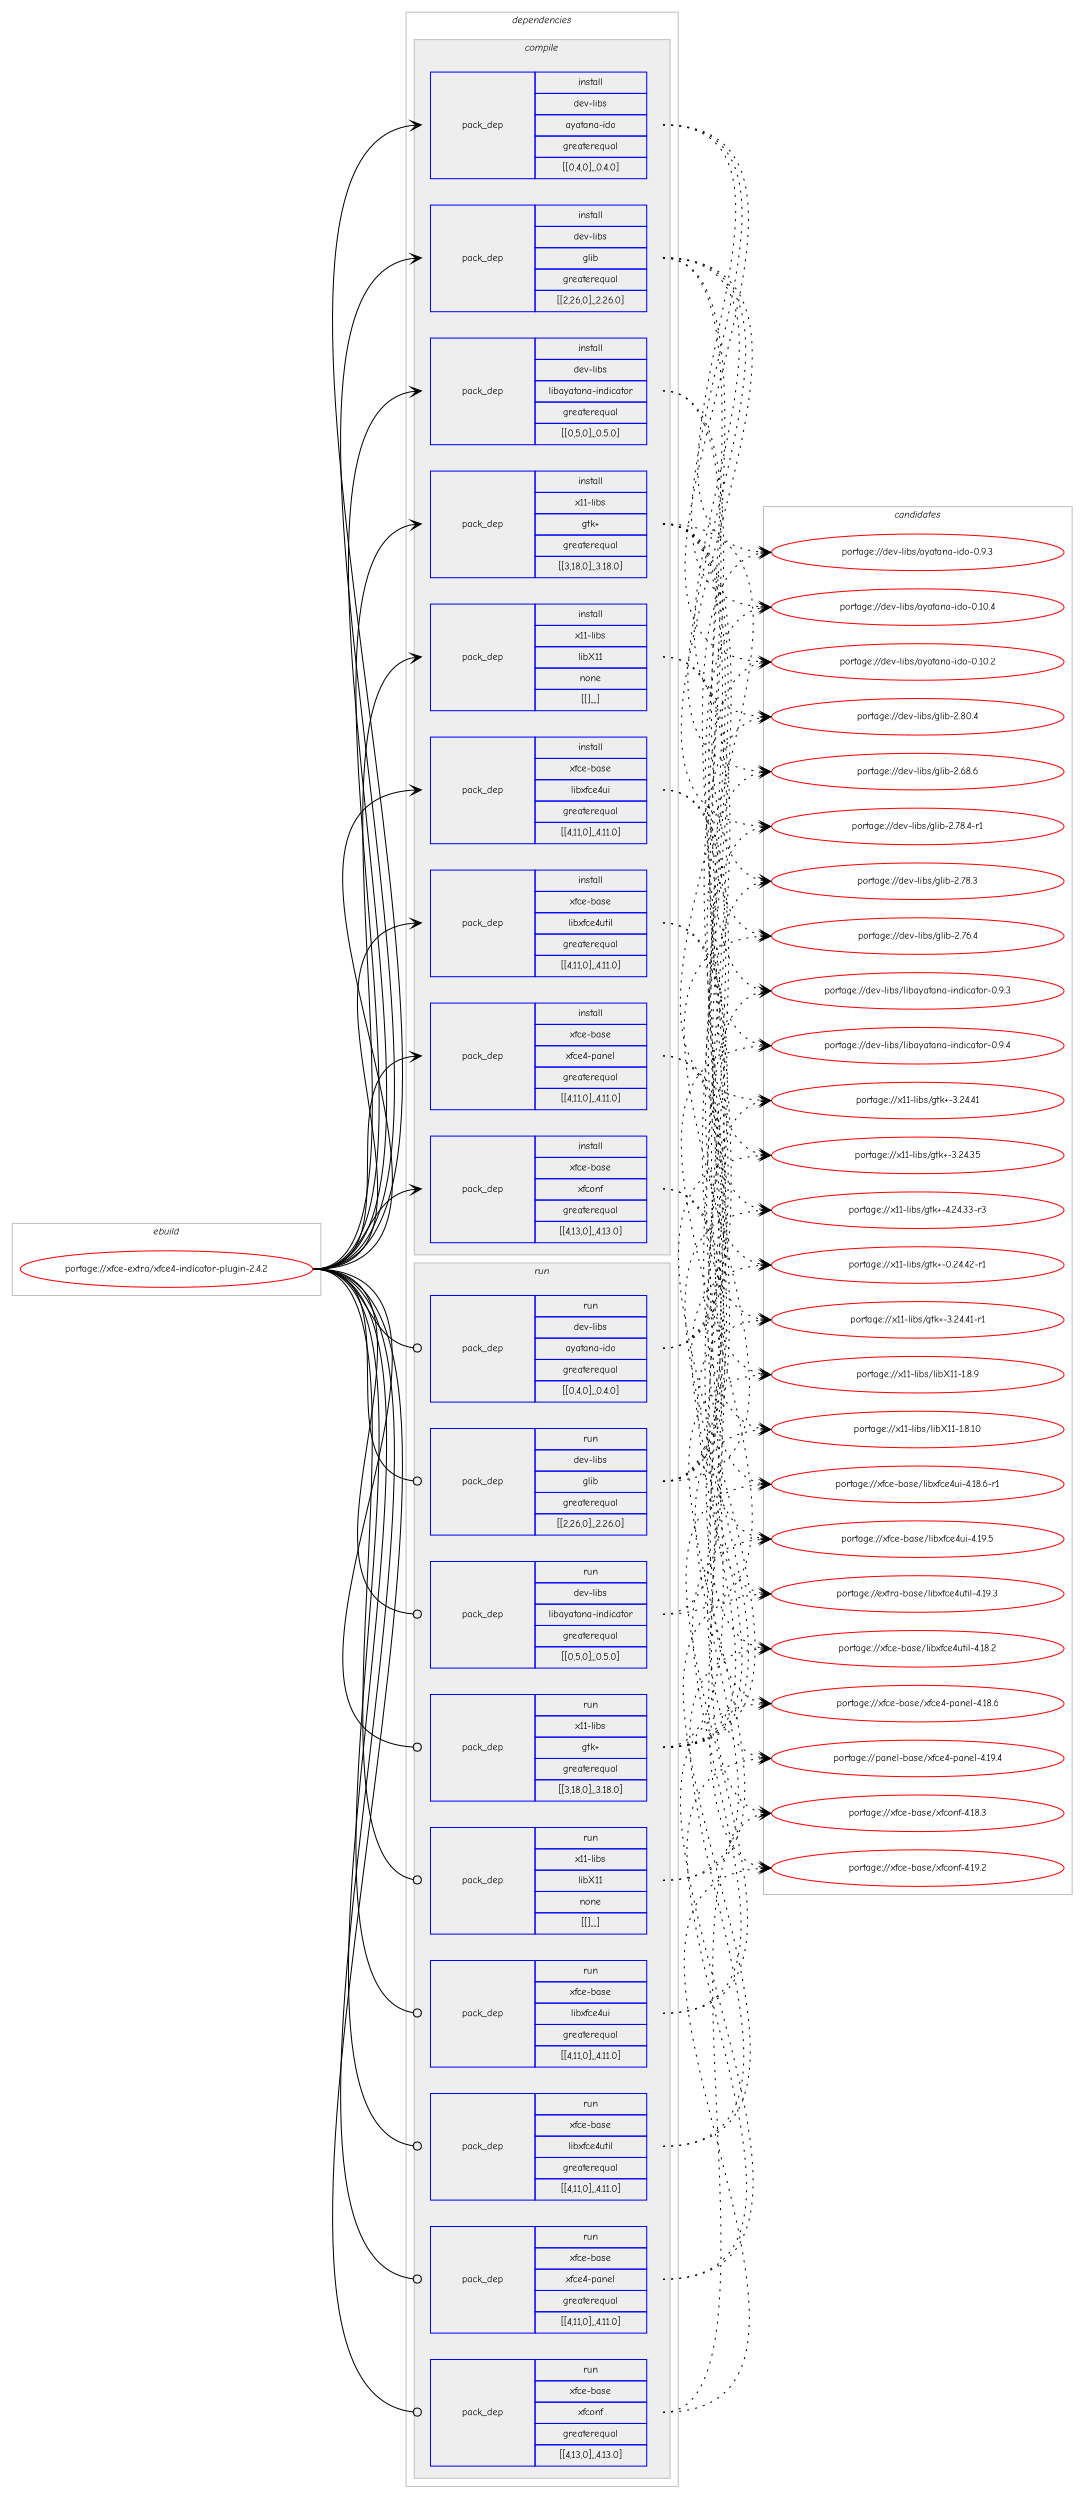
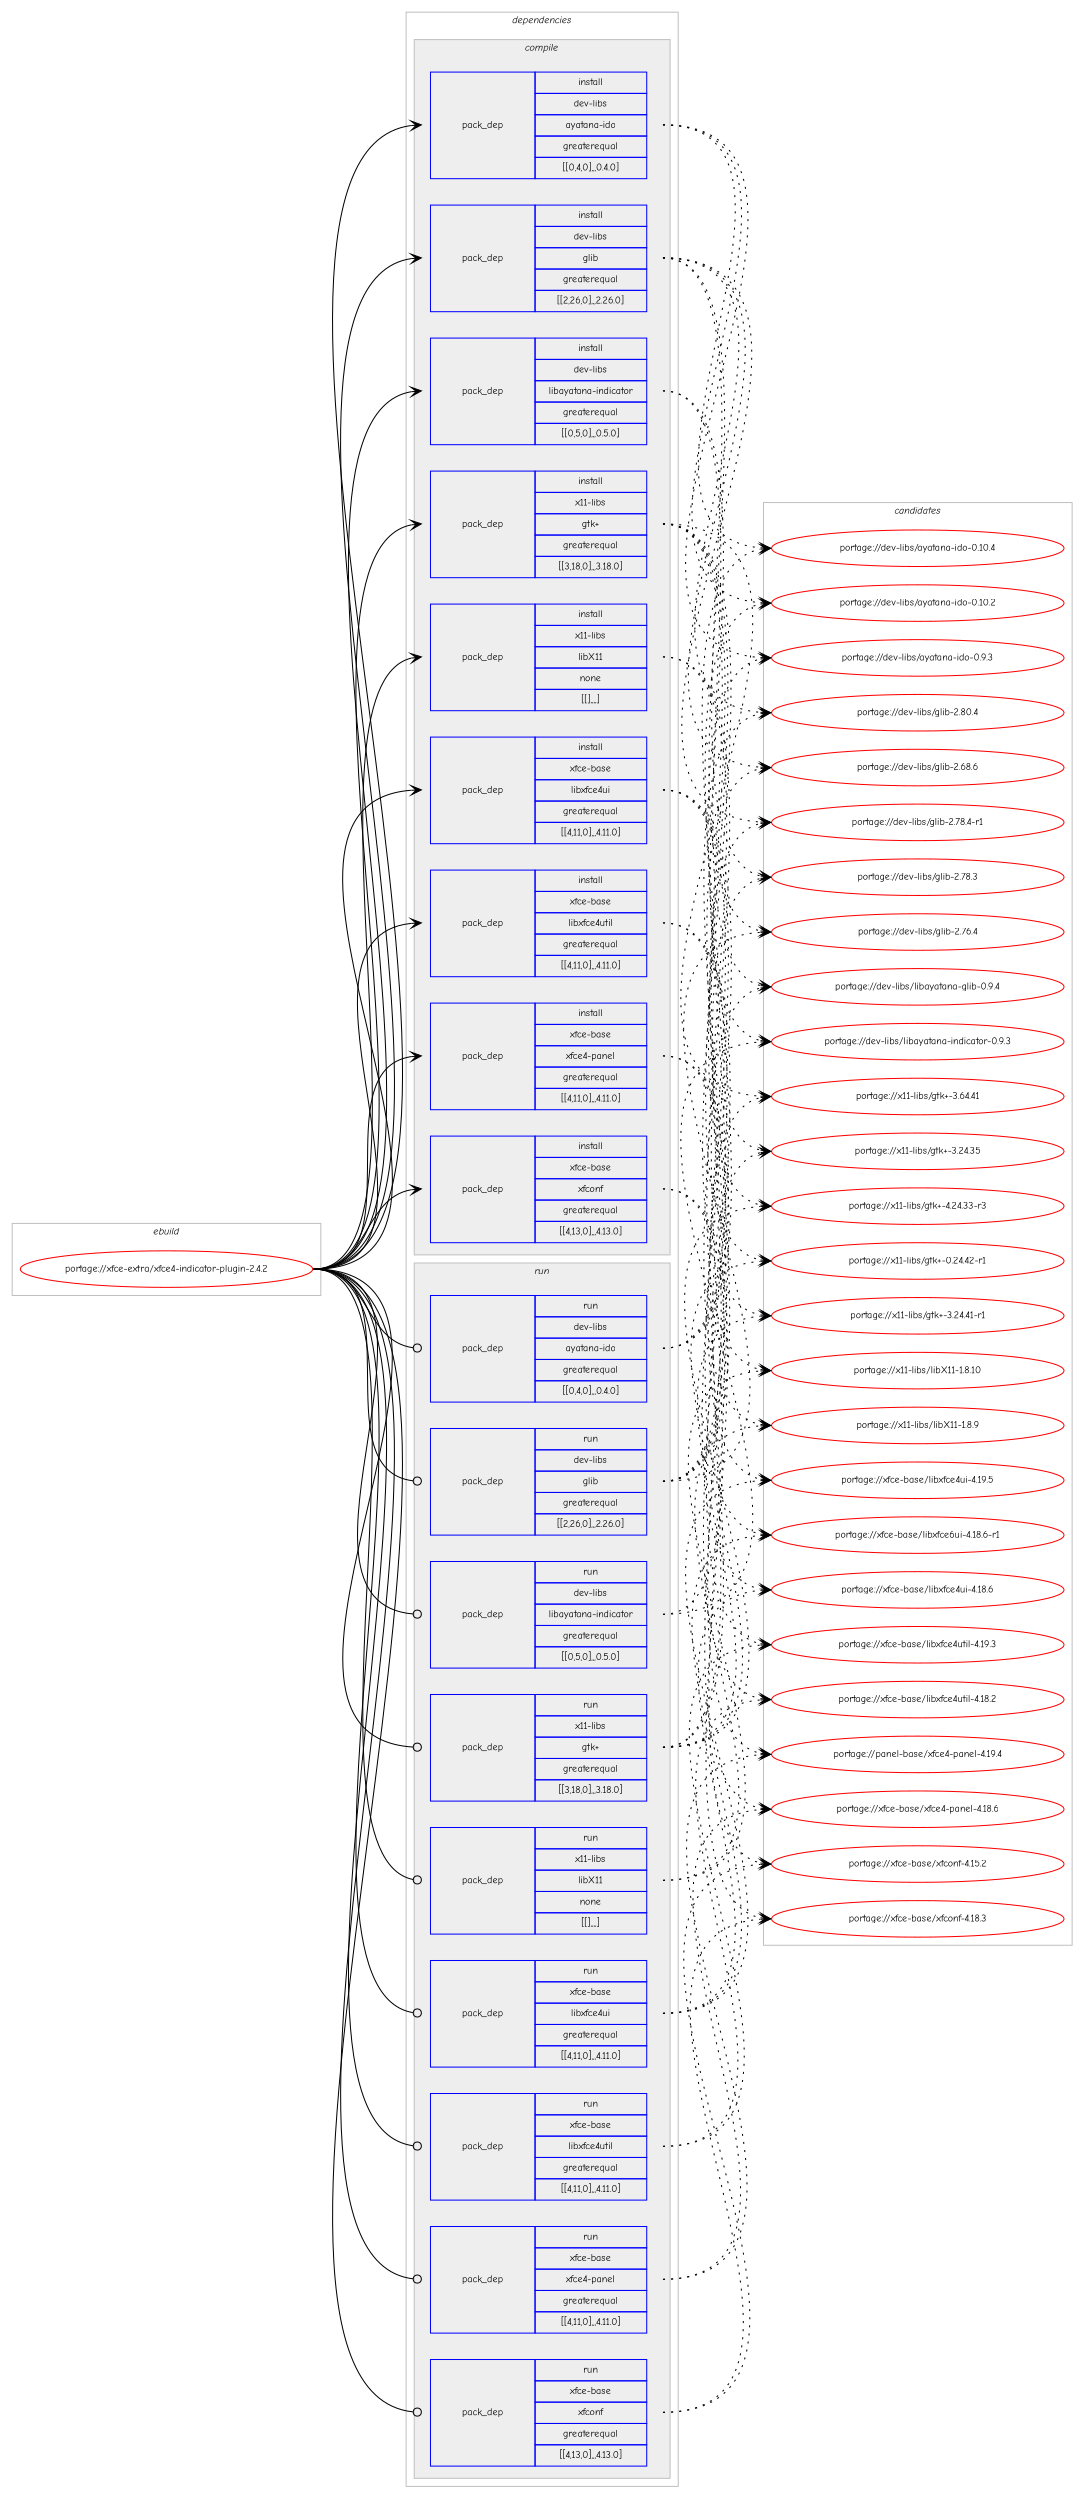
node "portage://dev-libs/libayatana-indicator-0.9.4": label "portage://dev-libs/libayatana-indicator-0.9.4" -> "portage://dev-libs/libayatana-glib-0.9.4"
node "portage://x11-libs/gtk+-3.24.41": label "portage://x11-libs/gtk+-3.24.41" -> "portage://x11-libs/gtk+-3.64.41"
node "portage://xfce-base/libxfce4ui-4.18.6-r1": label "portage://xfce-base/libxfce4ui-4.18.6-r1" -> "portage://xfce-base/libxfce6ui-4.18.6-r1"
node "portage://xfce-base/libxfce4ui-4.18.6": added
node "portage://extra-base/libxfce4util-4.19.3": label "portage://extra-base/libxfce4util-4.19.3" -> "portage://xfce-base/libxfce4util-4.19.3"
node "portage://xfce-base/xfconf-4.19.2": label "portage://xfce-base/xfconf-4.19.2" -> "portage://xfce-base/xfconf-4.15.2"
